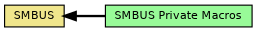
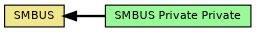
node "SMBUS Private Macros": label "SMBUS Private Macros" -> "SMBUS Private Private"
